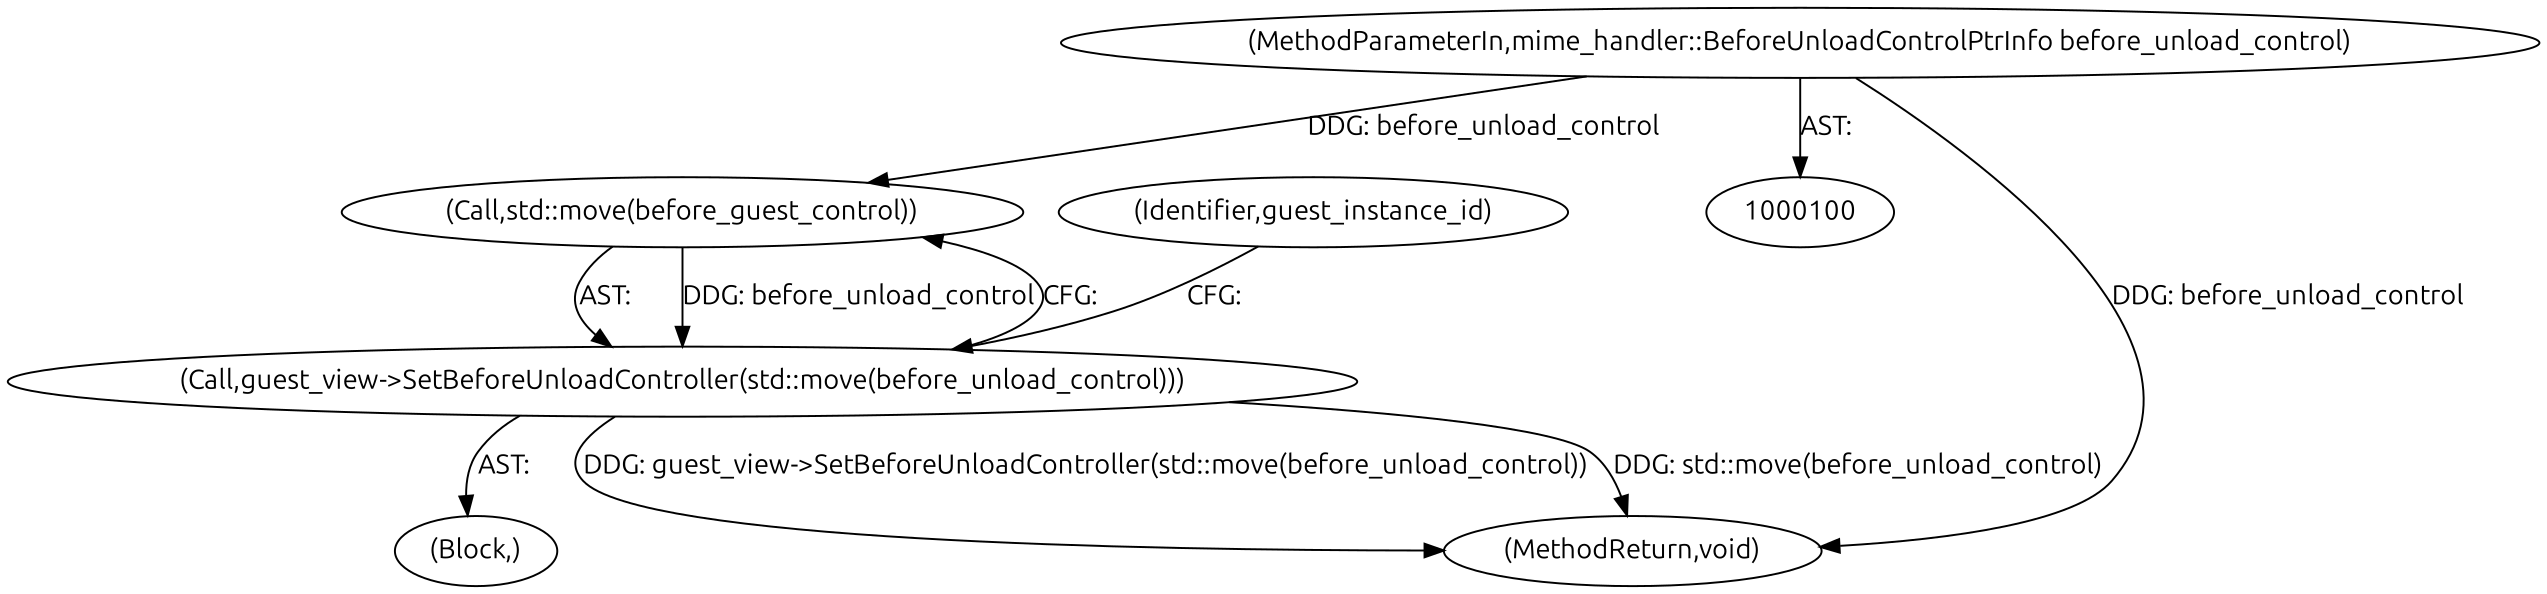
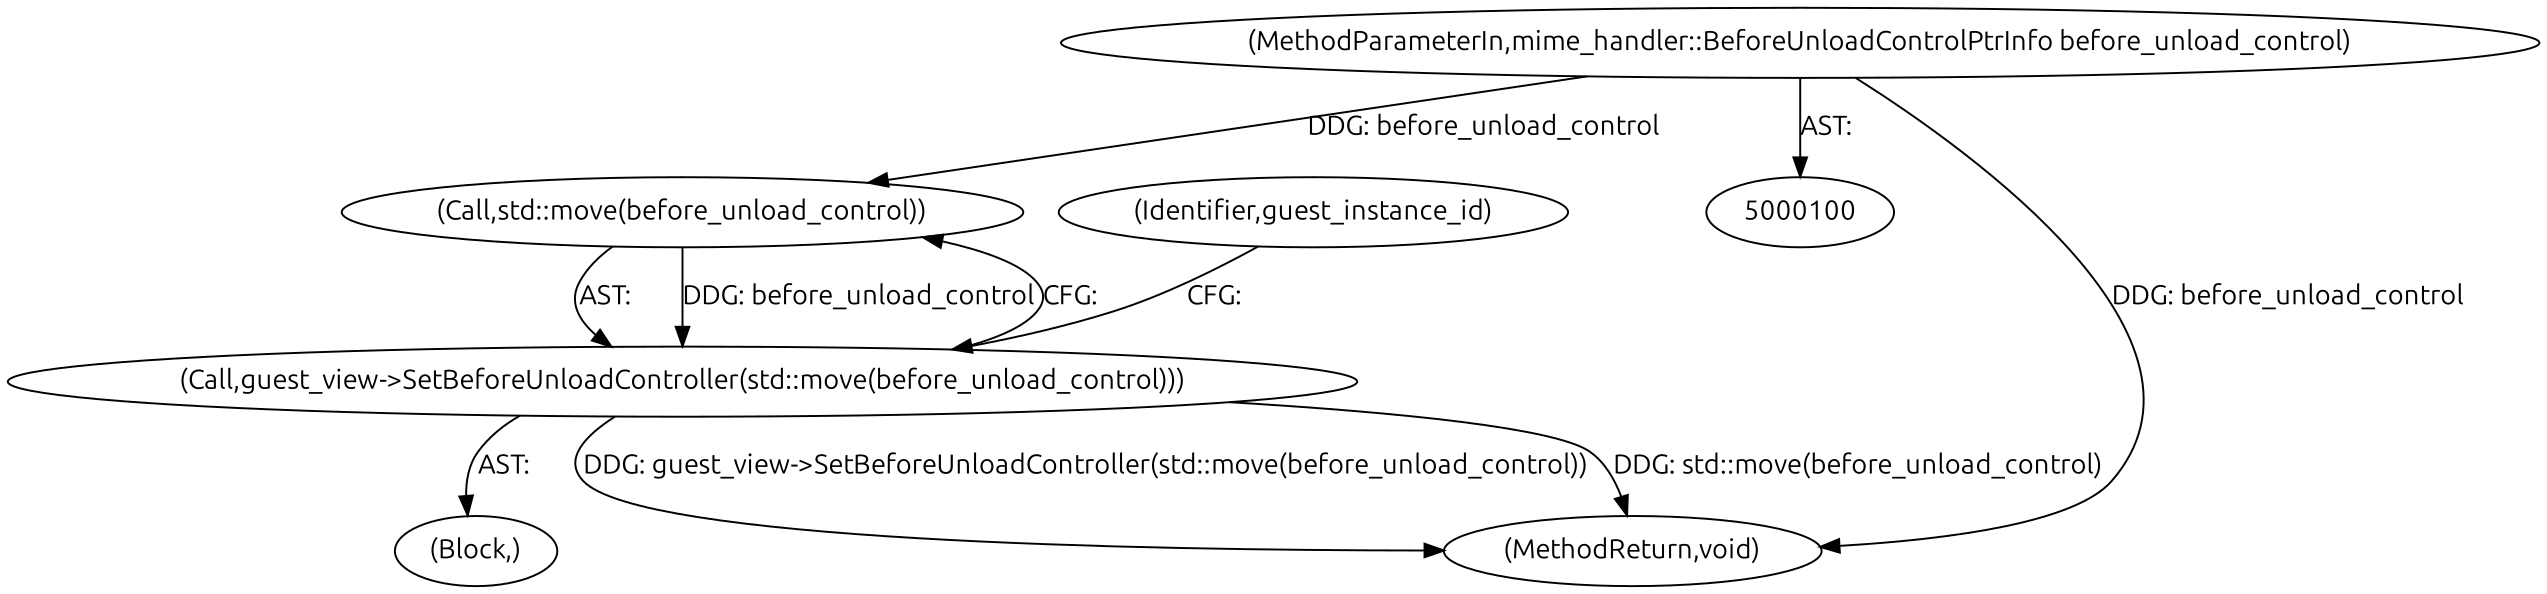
node "(Call,std::move(before_guest_control))": label "(Call,std::move(before_guest_control))" -> "(Call,std::move(before_unload_control))"
node "1000100": label "1000100" -> "5000100"
